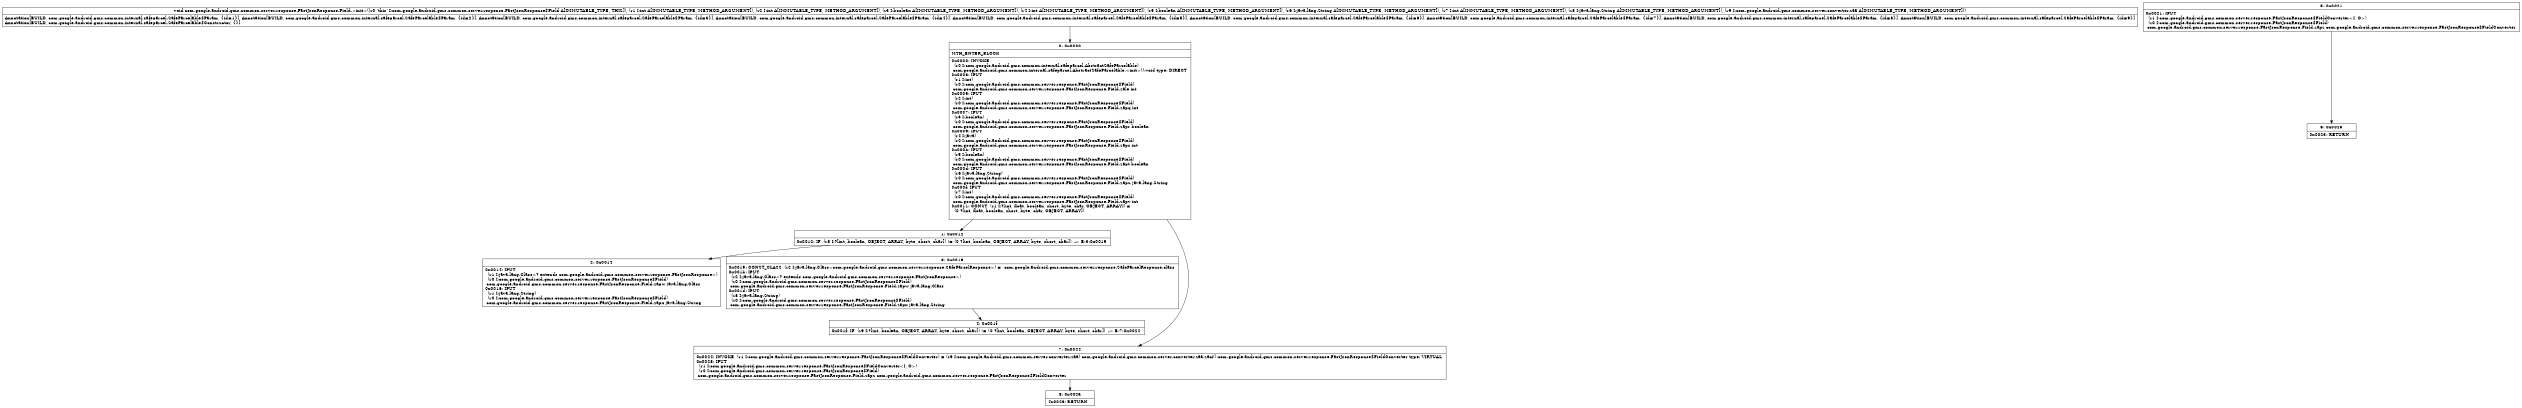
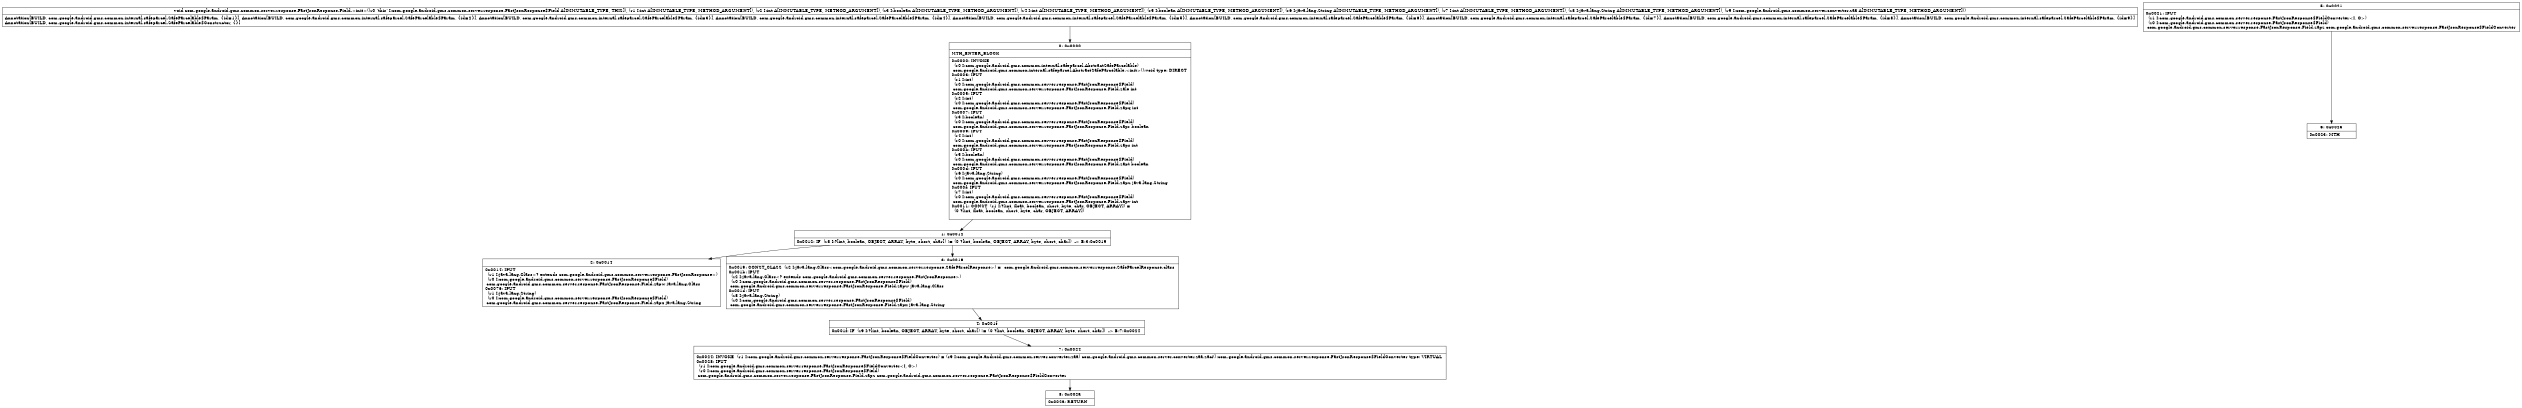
node "6: 0x0023": text "0x0023: RETURN" -> "0x0023: MTH"
node "0: 0x0000": text "(r4 I:java)" -> "(r4 I:int)"
edge "1: 0x0012" -> "3: 0x0019": added
node "2: 0x0014": text "0x0016: IPUT" -> "0x0076: IPUT"
edge "0: 0x0000" -> "7: 0x0024": now "4: 0x001f" -> "7: 0x0024"
node "8: 0x002a": text "4x002a: RETURN" -> "0x002a: RETURN"
